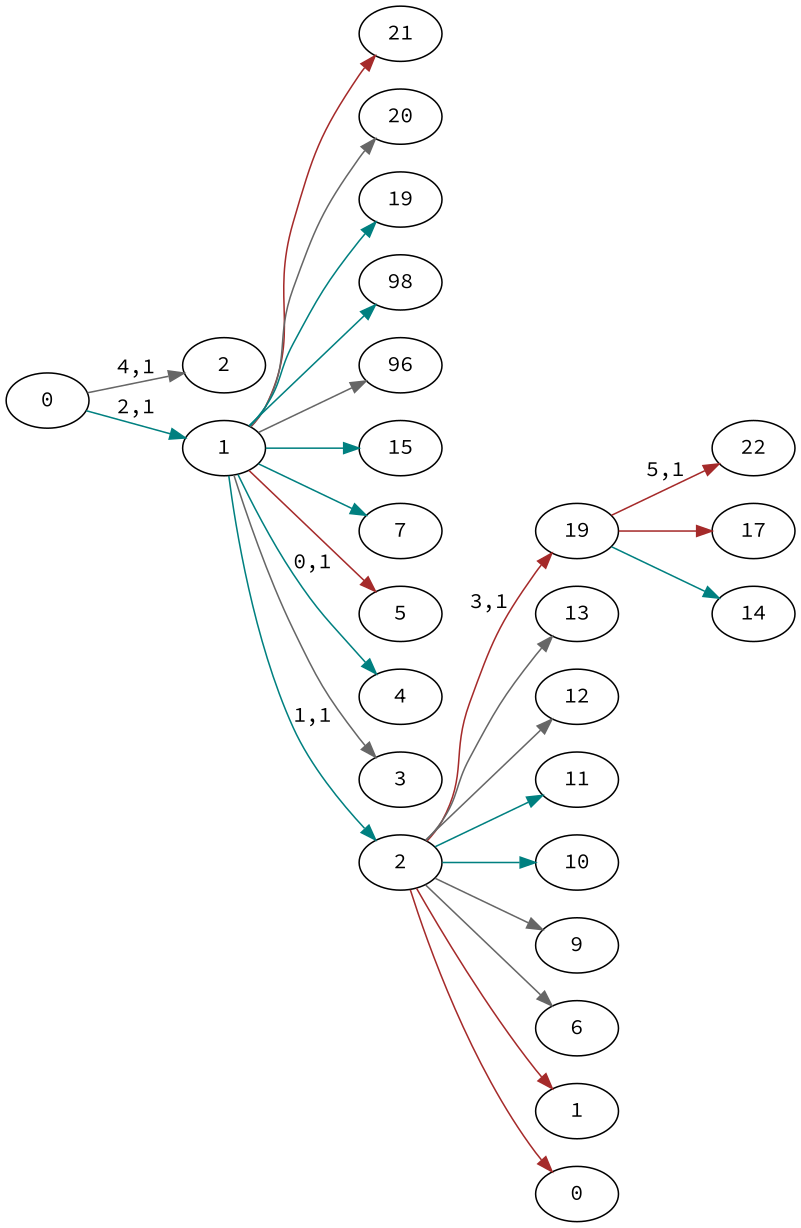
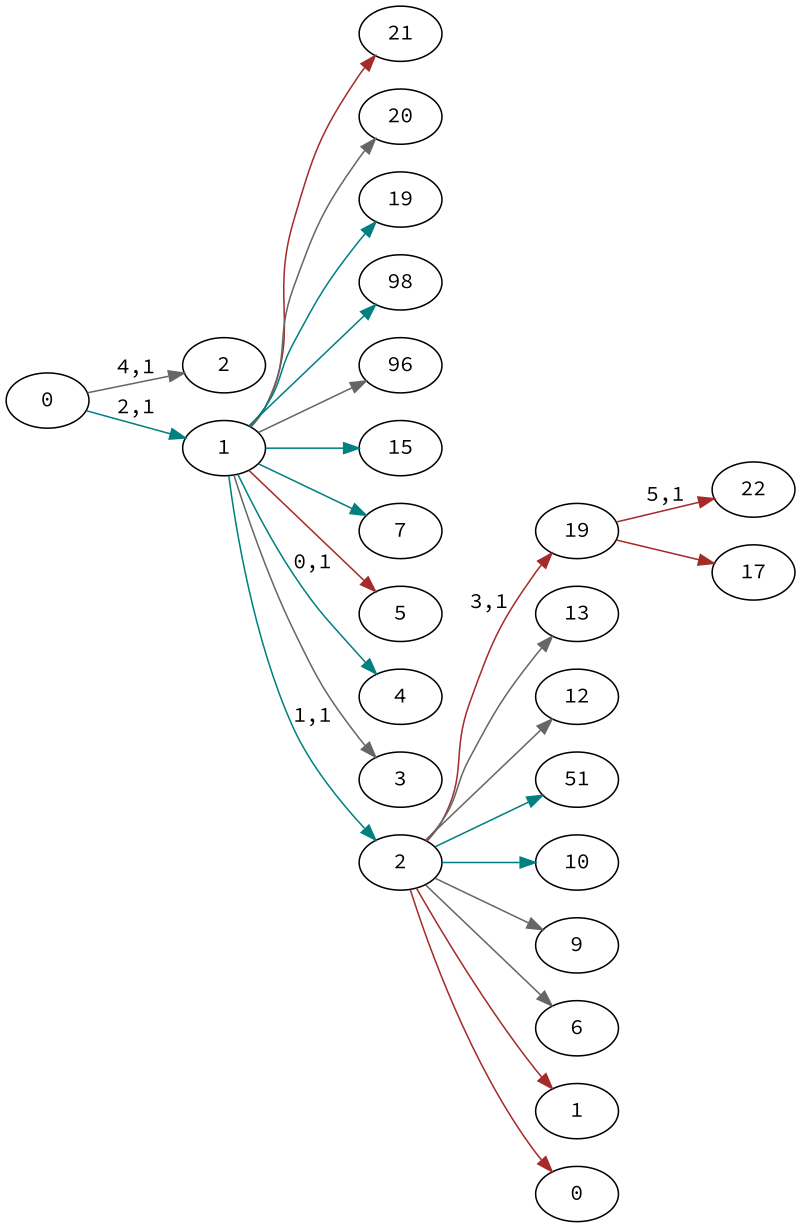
node "14": removed
node "11": label "11" -> "51"
